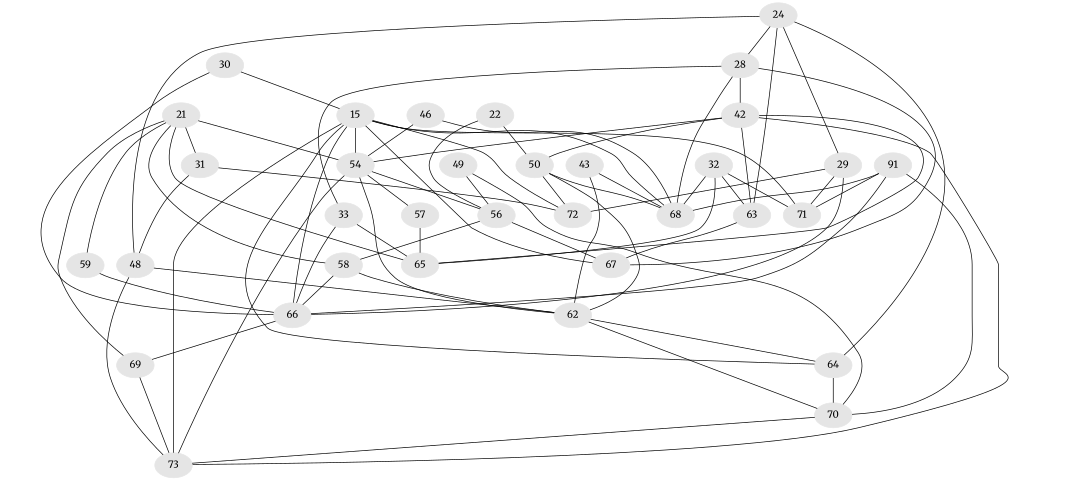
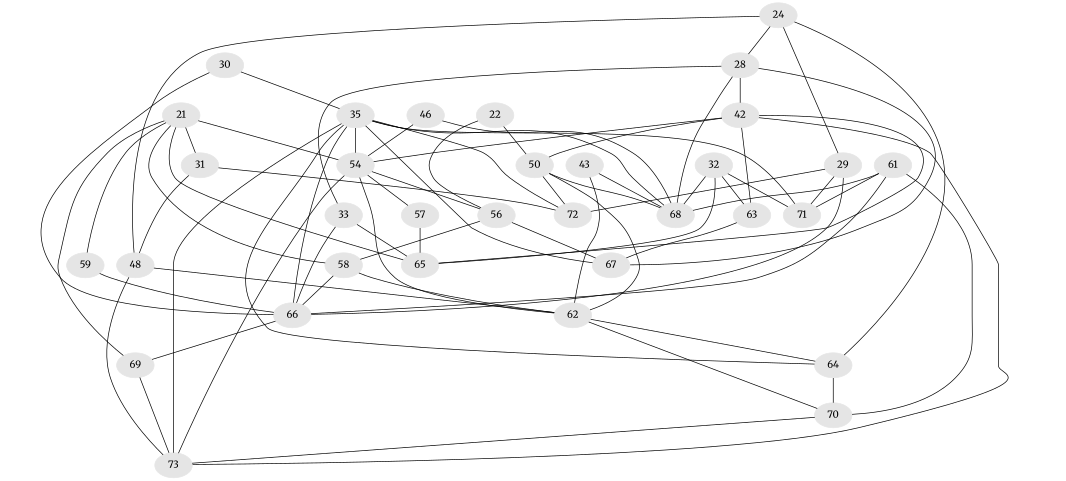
edge "24" -- "63": removed
node "15": label "15" -> "35"
node "49": removed
node "91": label "91" -> "61"
